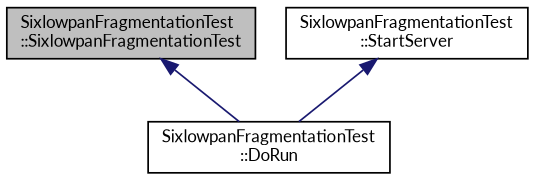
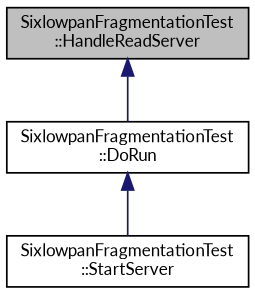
node "SixlowpanFragmentationTest ::SixlowpanFragmentationTest": label "SixlowpanFragmentationTest ::SixlowpanFragmentationTest" -> "SixlowpanFragmentationTest ::HandleReadServer"
edge "SixlowpanFragmentationTest ::DoRun" -> "SixlowpanFragmentationTest ::StartServer": reversed
